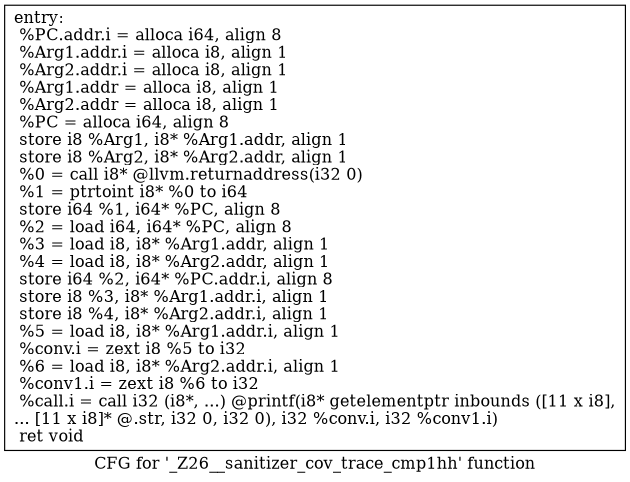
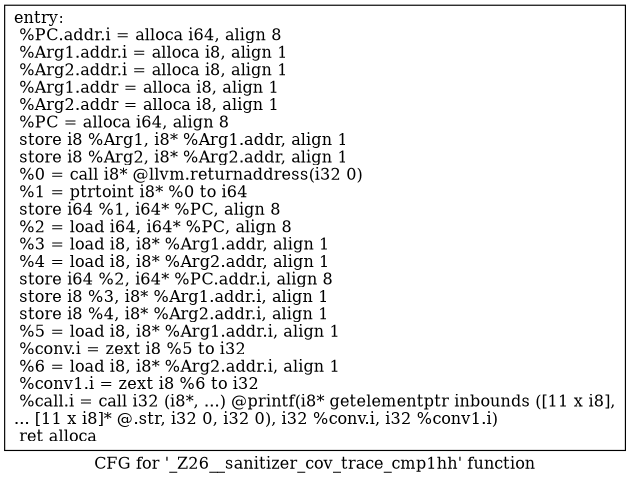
node "entry:": text "ret void" -> "ret alloca"
